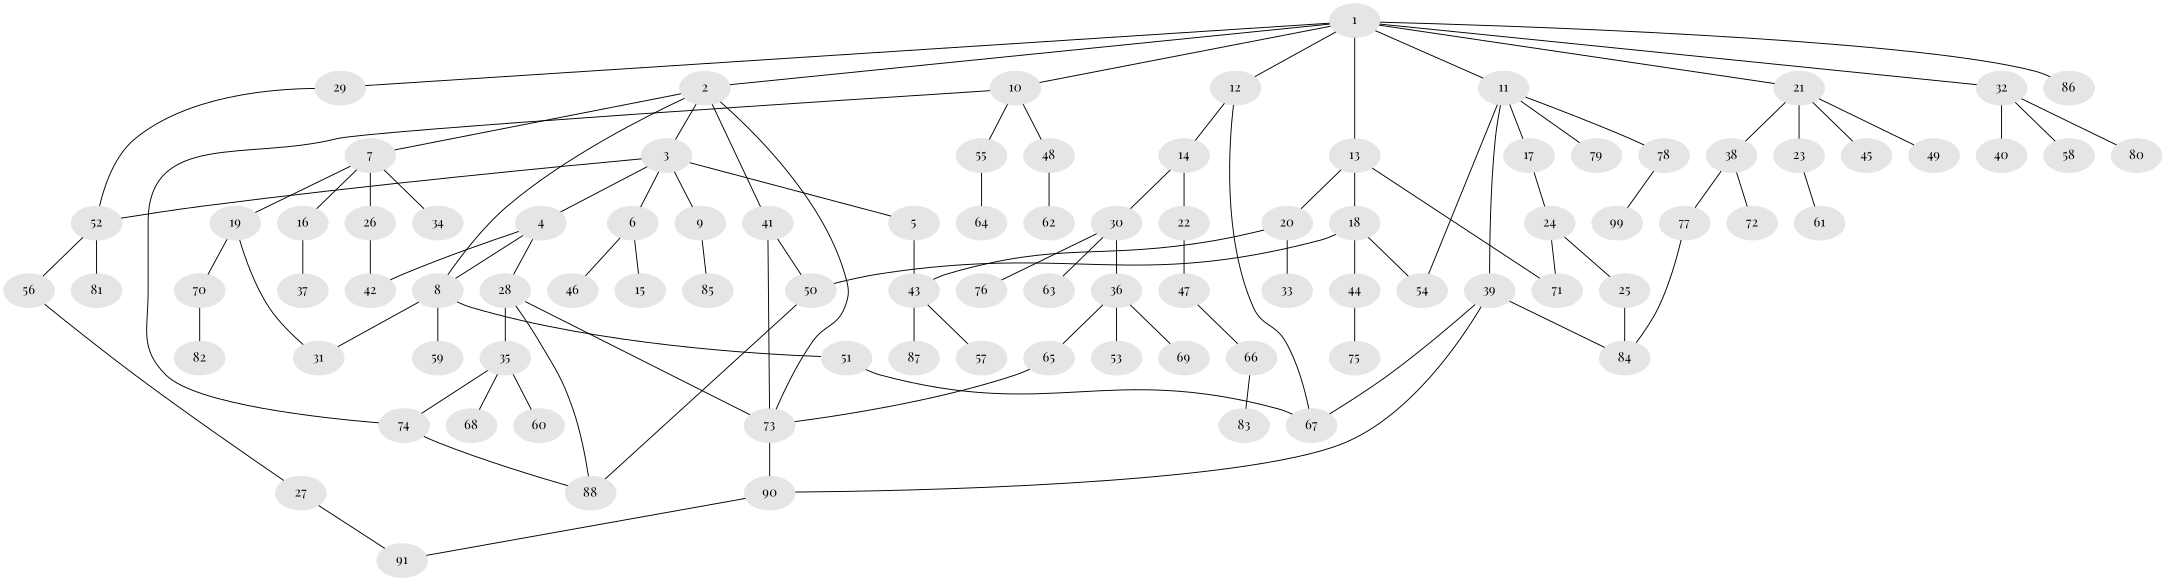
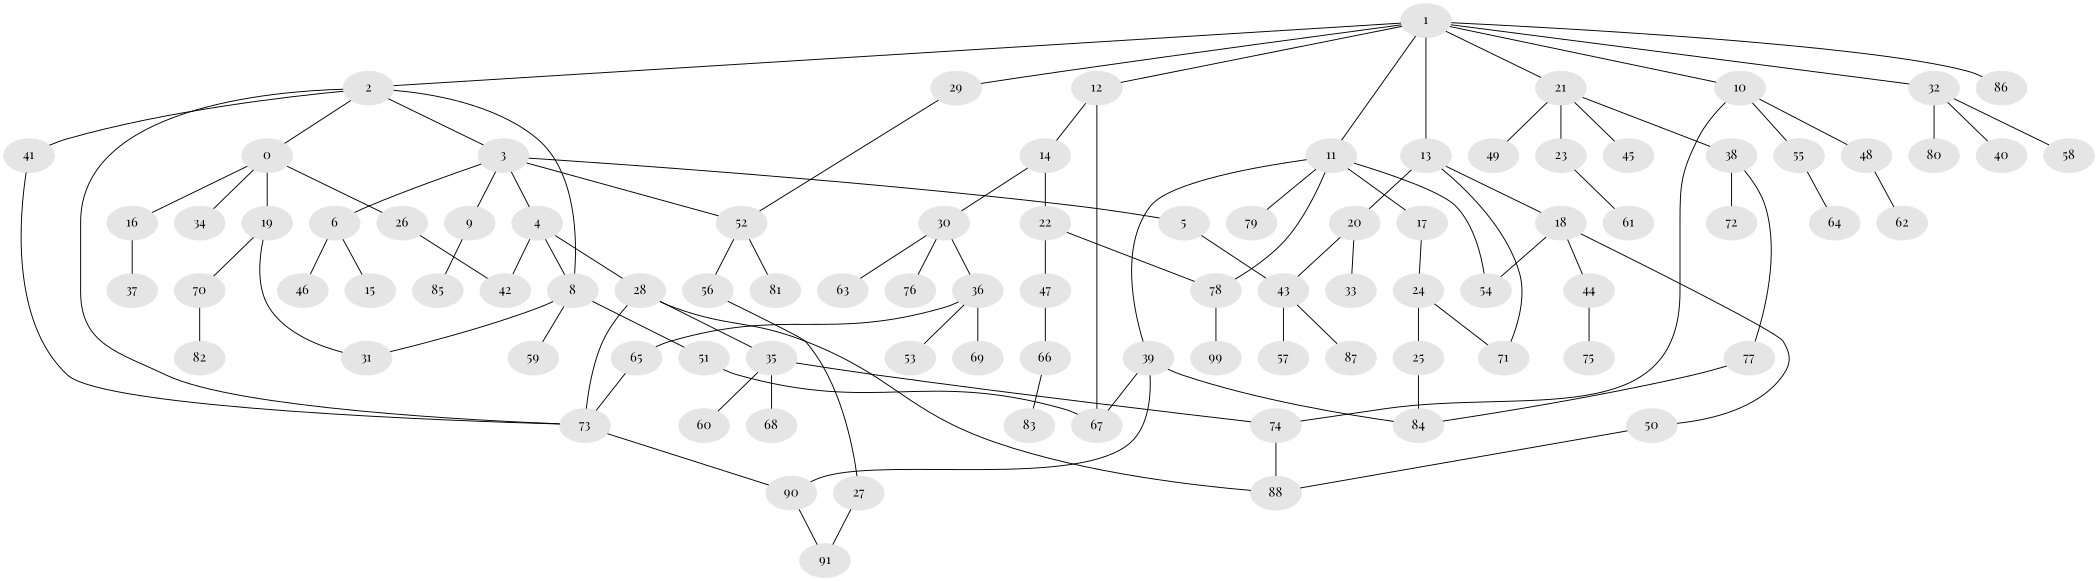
node "7": label "7" -> "0"
edge "22" -- "78": added
edge "41" -- "50": removed
